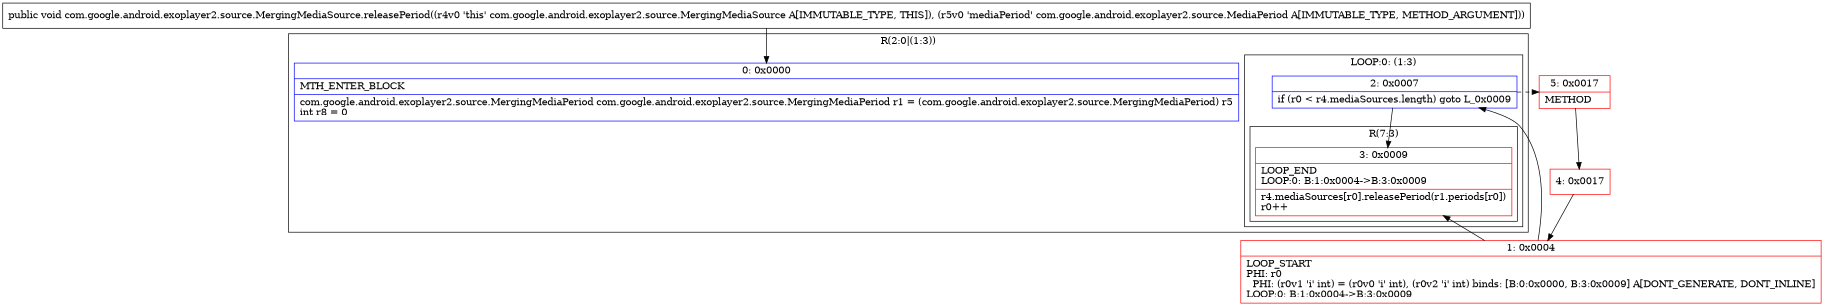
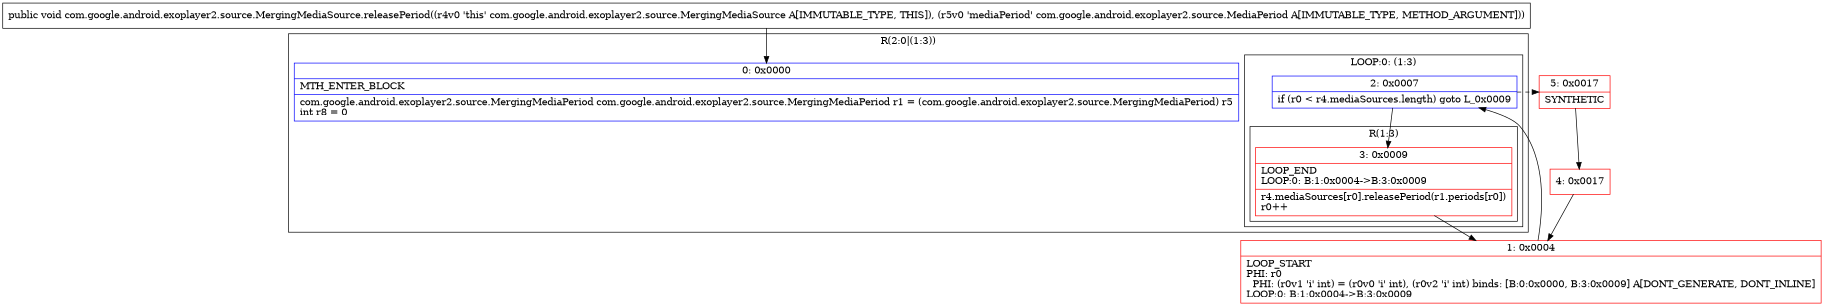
node "5: 0x0017": text "METHOD" -> "SYNTHETIC"
cluster "R(7:3)": label "R(7:3)" -> "R(1:3)"
edge "1: 0x0004" -> "3: 0x0009": reversed
